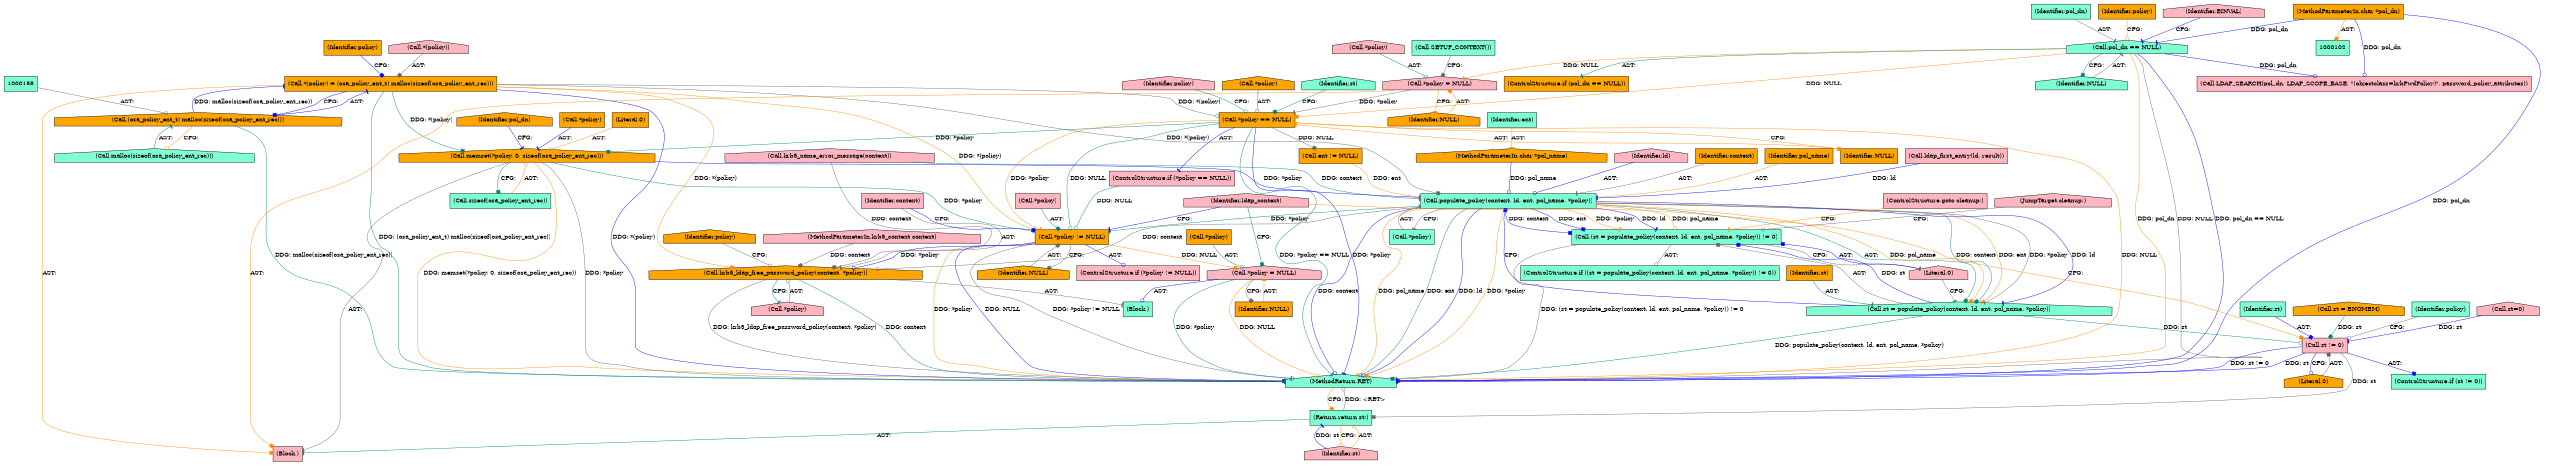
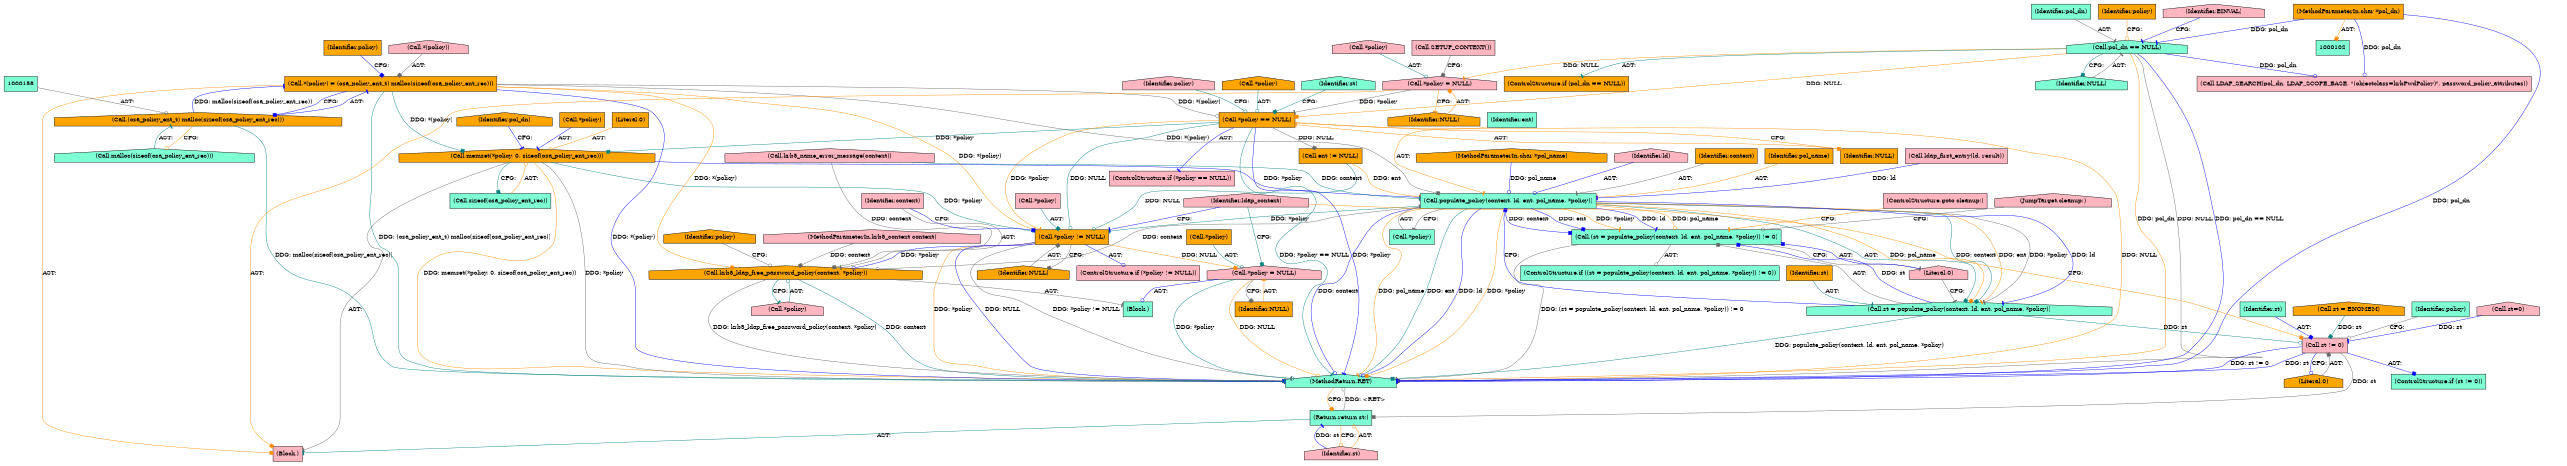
node "(Call,SETUP_CONTEXT())": fillcolor aquamarine -> lightpink
edge "(Identifier,ent)" -> "(MethodParameterIn,char *pol_name)": now "(Identifier,ent)" -> "(Call,populate_policy(context, ld, ent, pol_name, *policy))"
edge "(ControlStructure,if (*policy == NULL))" -> "(Call,*policy != NULL)": now "(Call,ent != NULL)" -> "(Call,*policy != NULL)"
